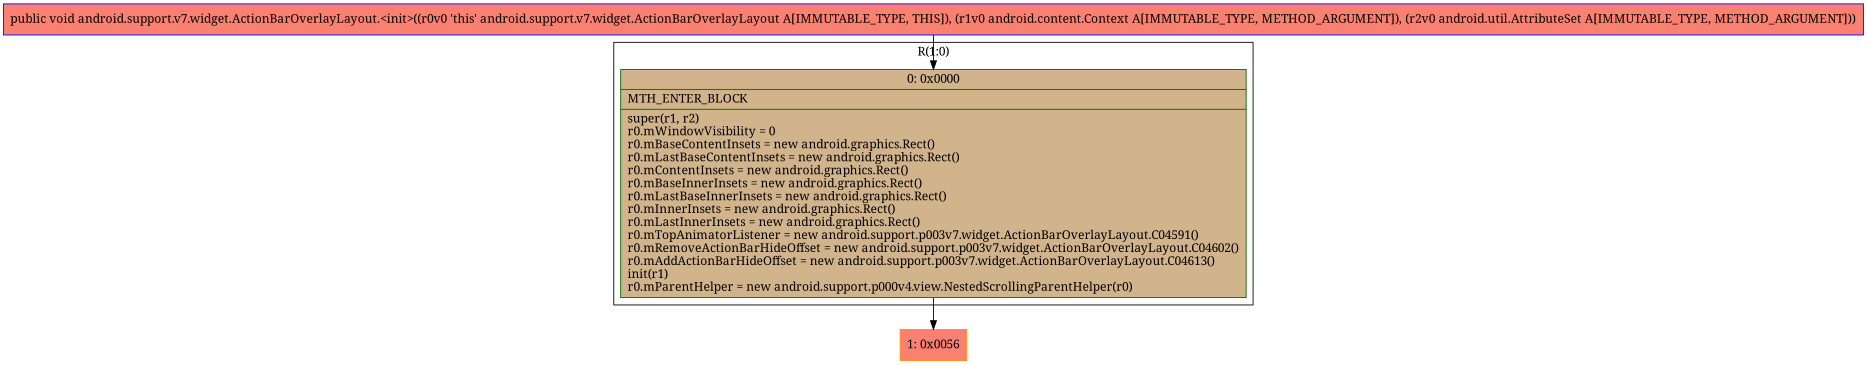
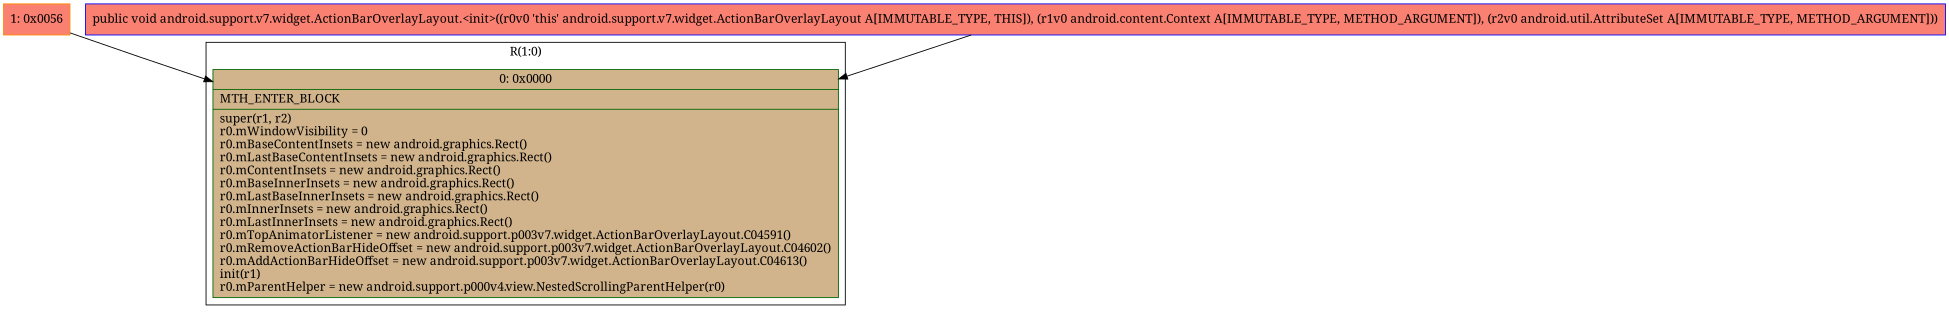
edge "0: 0x0000" -> "1: 0x0056": reversed
